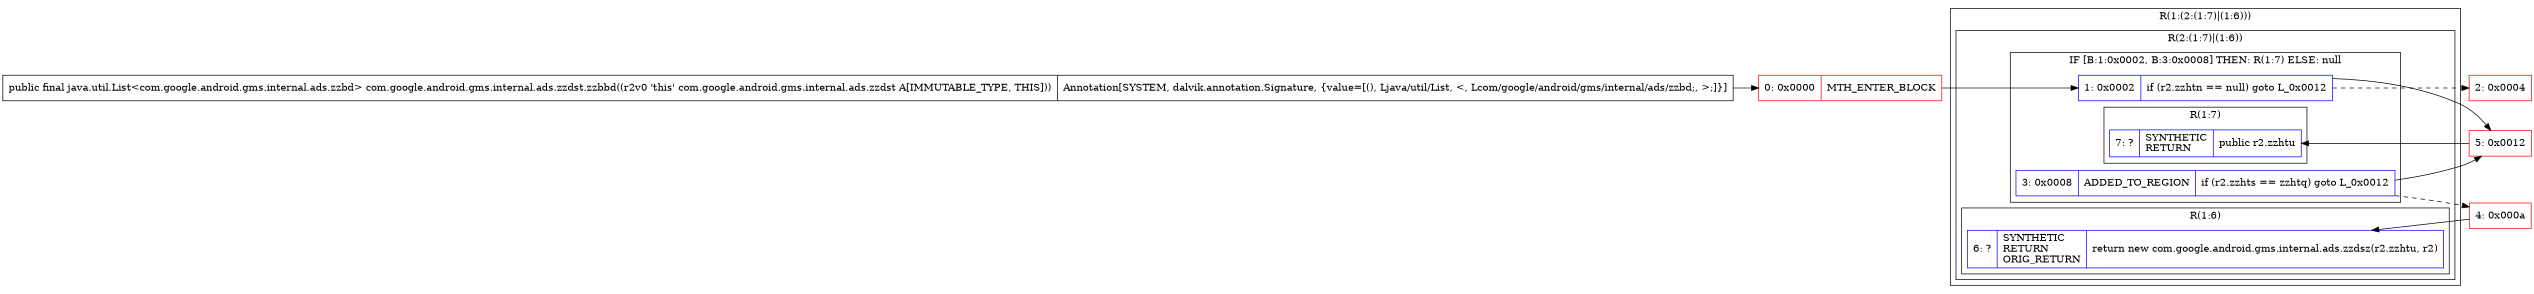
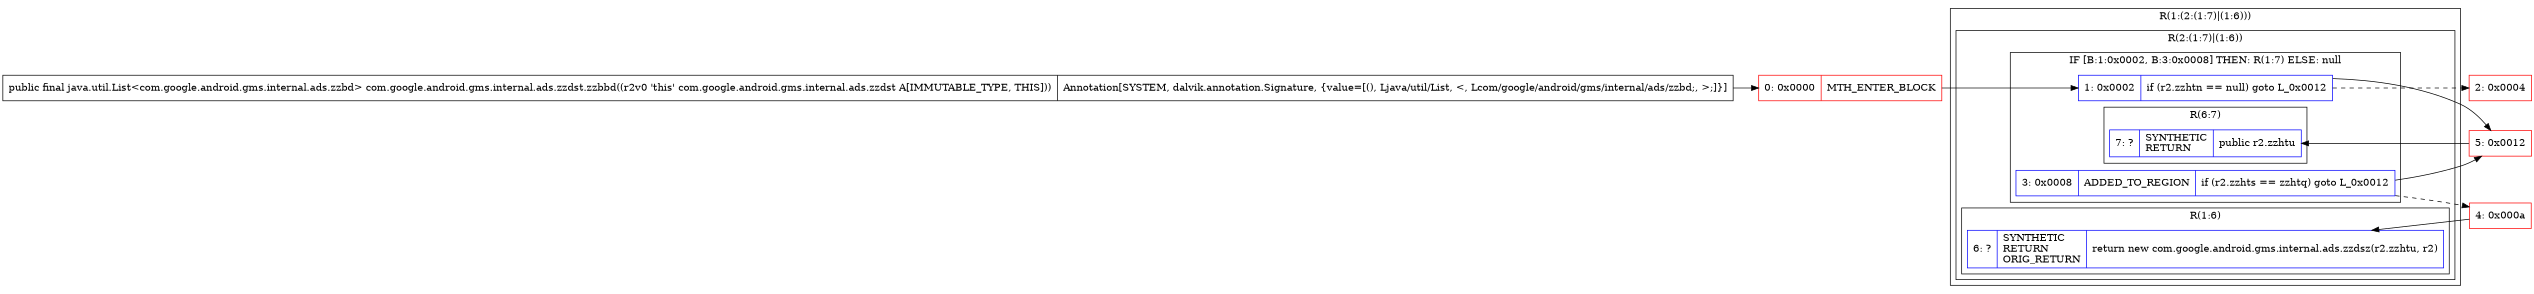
cluster "R(1:7)": label "R(1:7)" -> "R(6:7)"
